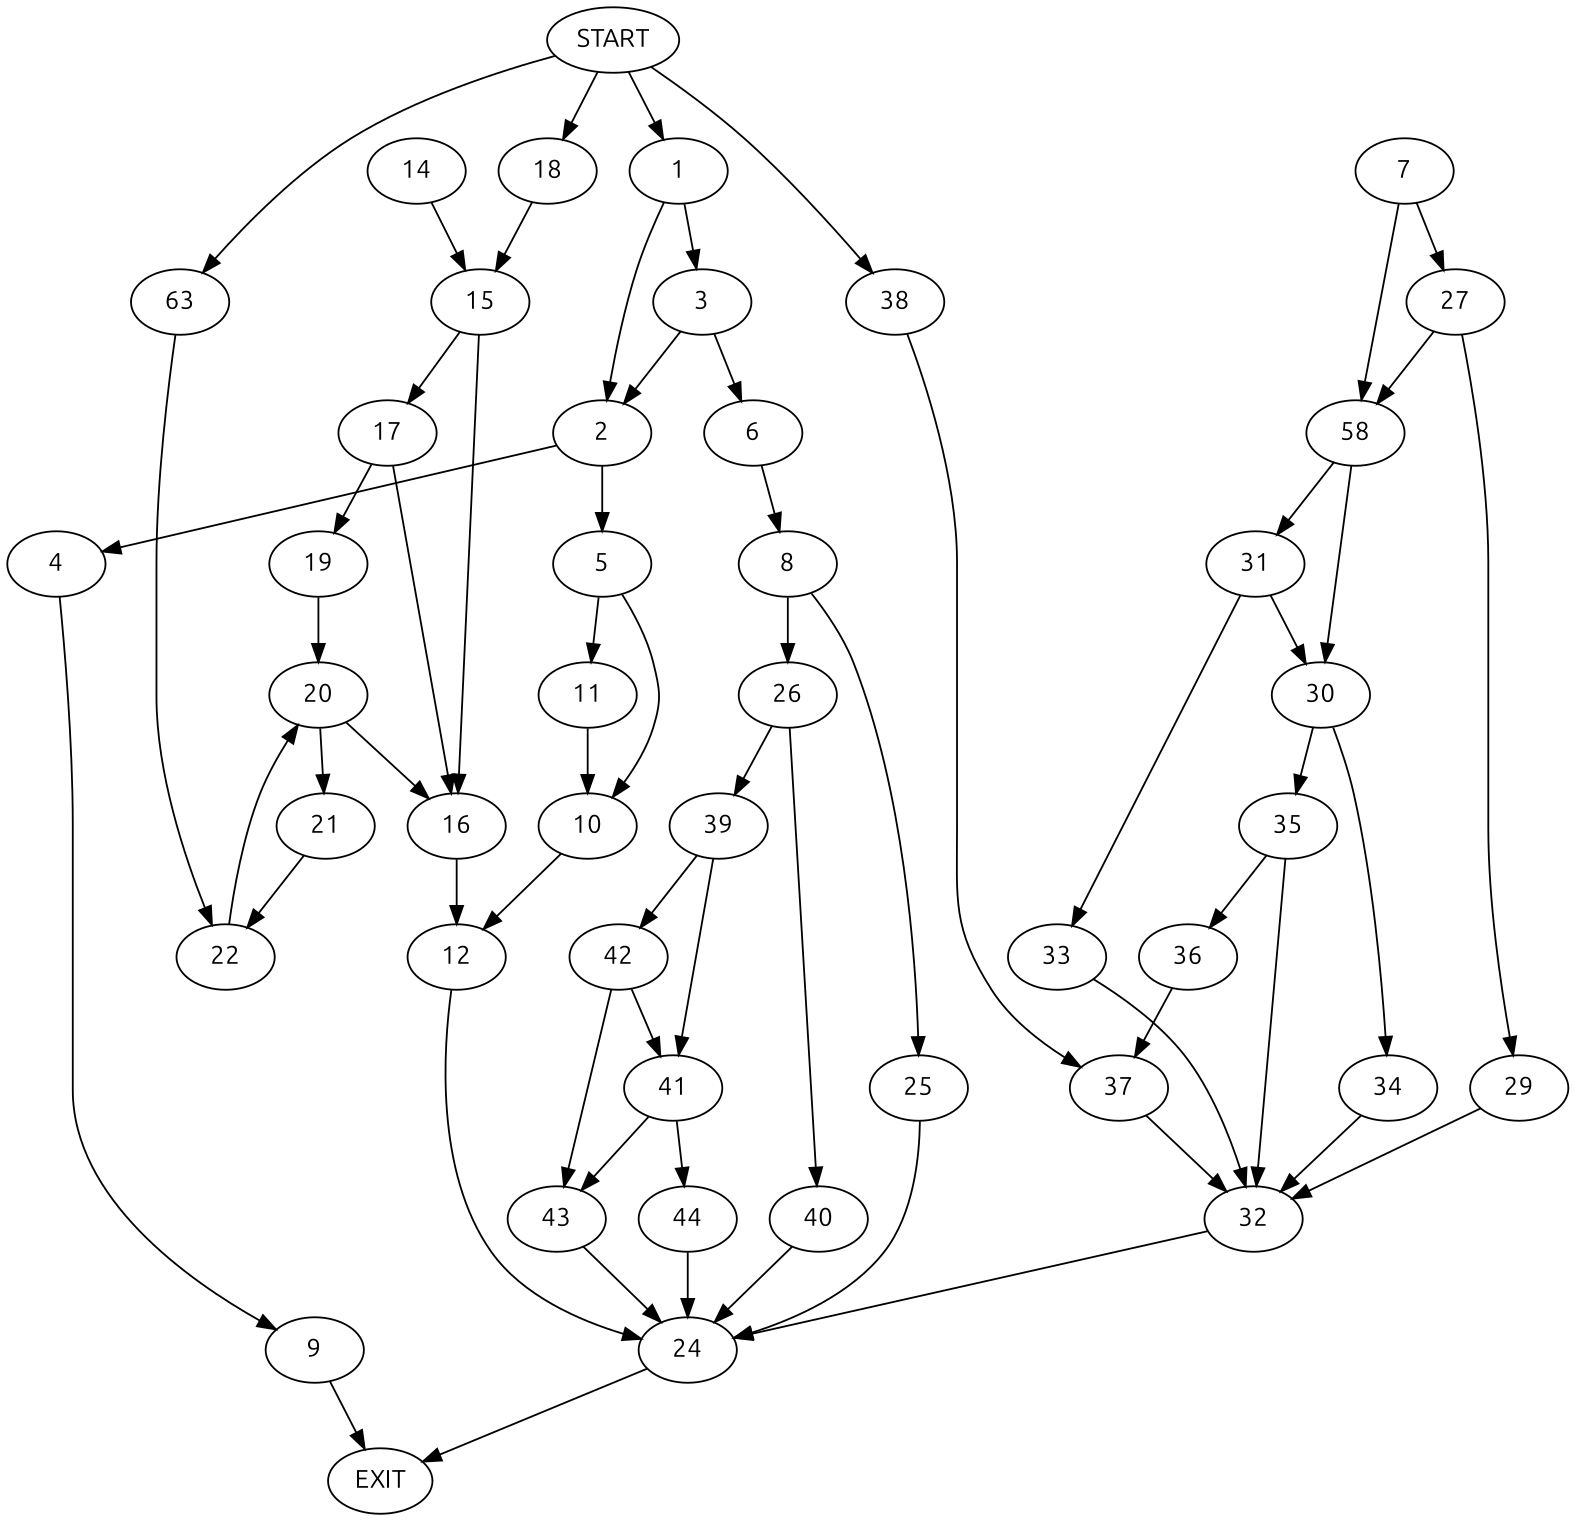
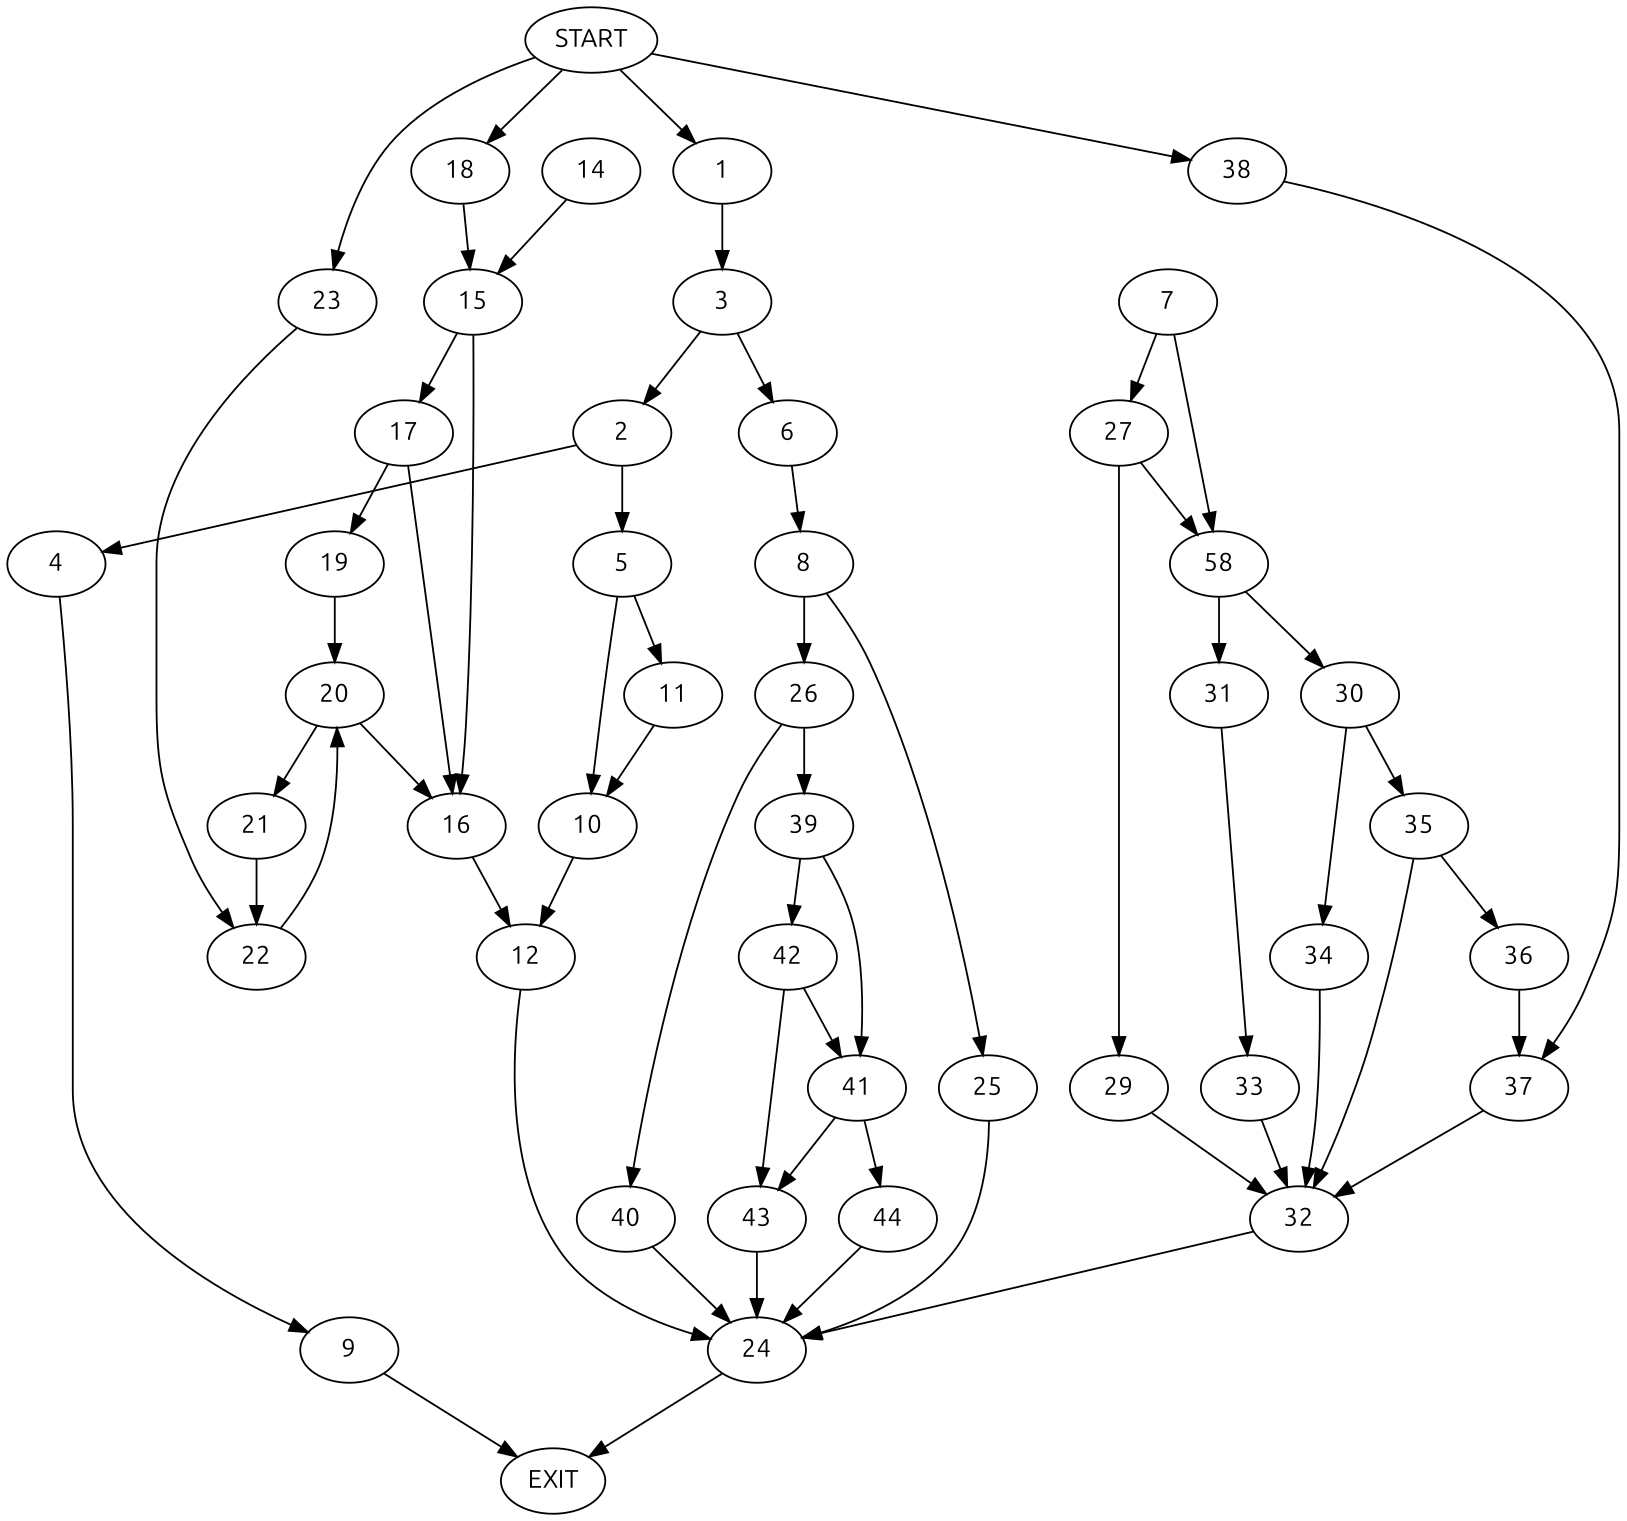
edge "1" -> "2": removed
node "63": label "63" -> "23"
edge "31" -> "30": removed
